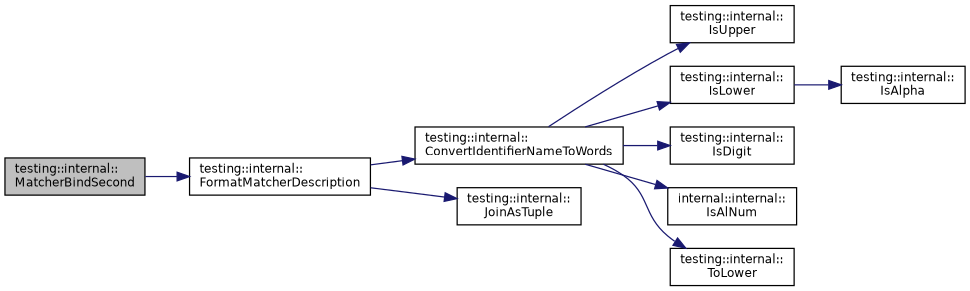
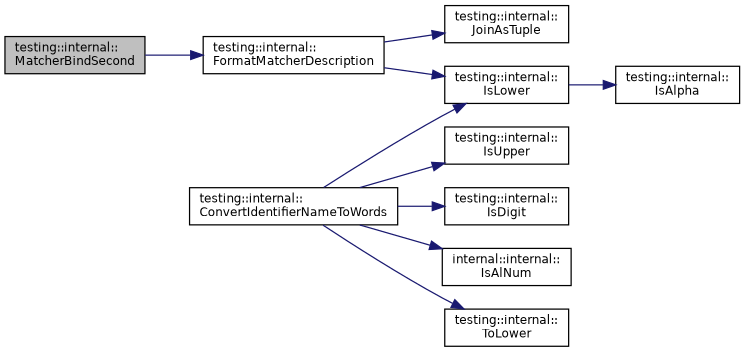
edge "testing::internal:: FormatMatcherDescription" -> "testing::internal:: ConvertIdentifierNameToWords": now "testing::internal:: FormatMatcherDescription" -> "testing::internal:: IsLower"
